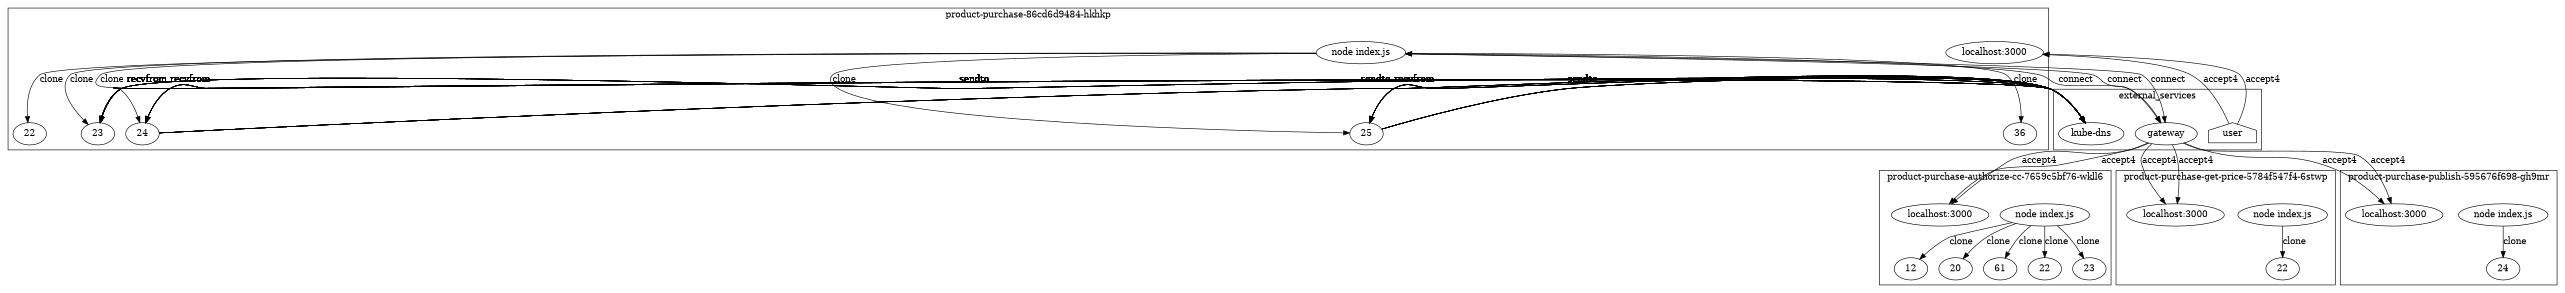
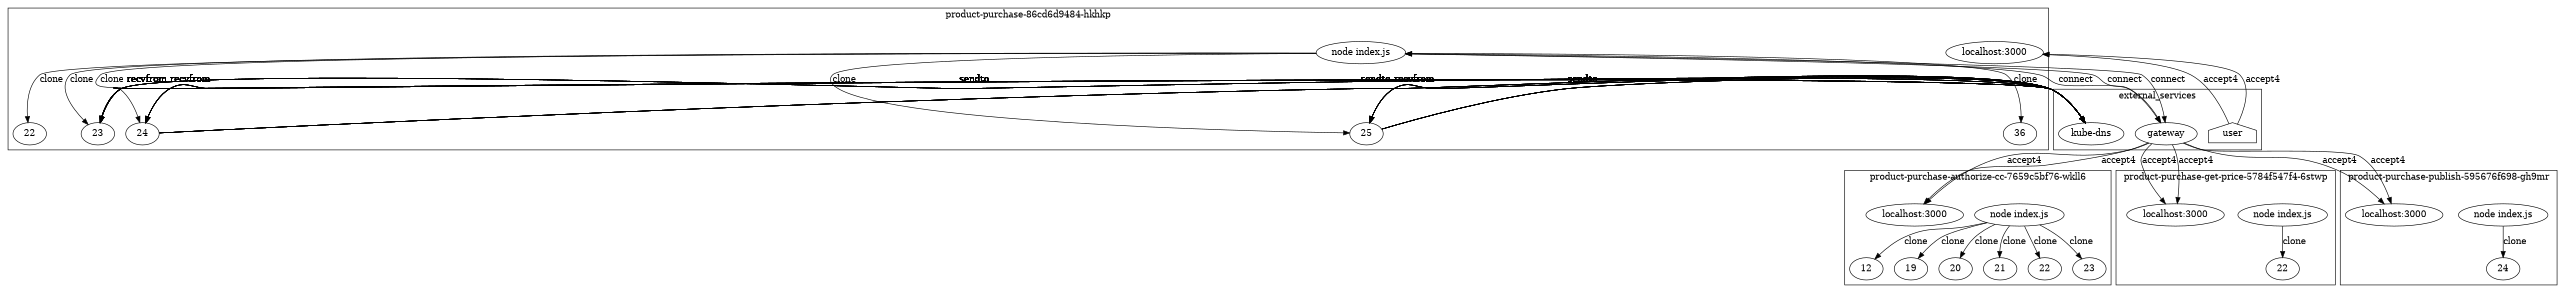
node "19": added
node "61": label "61" -> "21"
